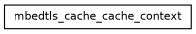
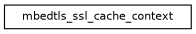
node "mbedtls_cache_cache_context": label "mbedtls_cache_cache_context" -> "mbedtls_ssl_cache_context"
